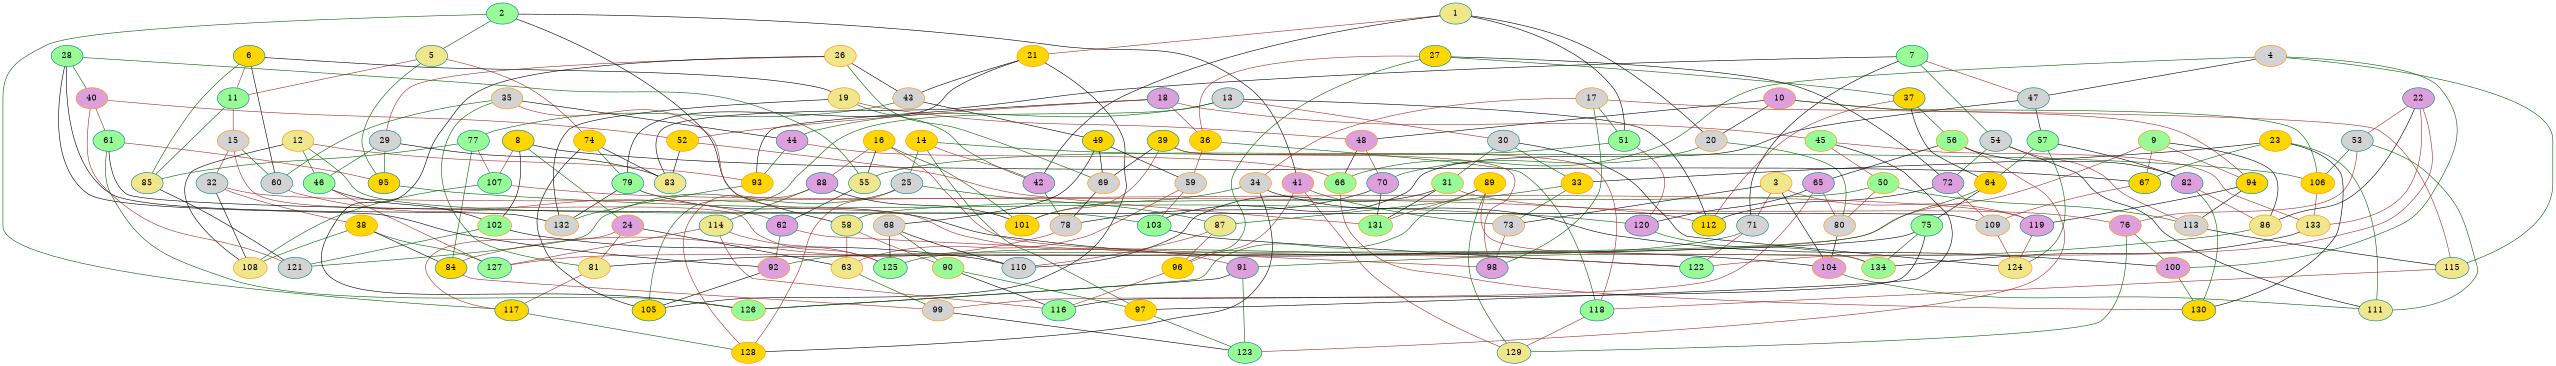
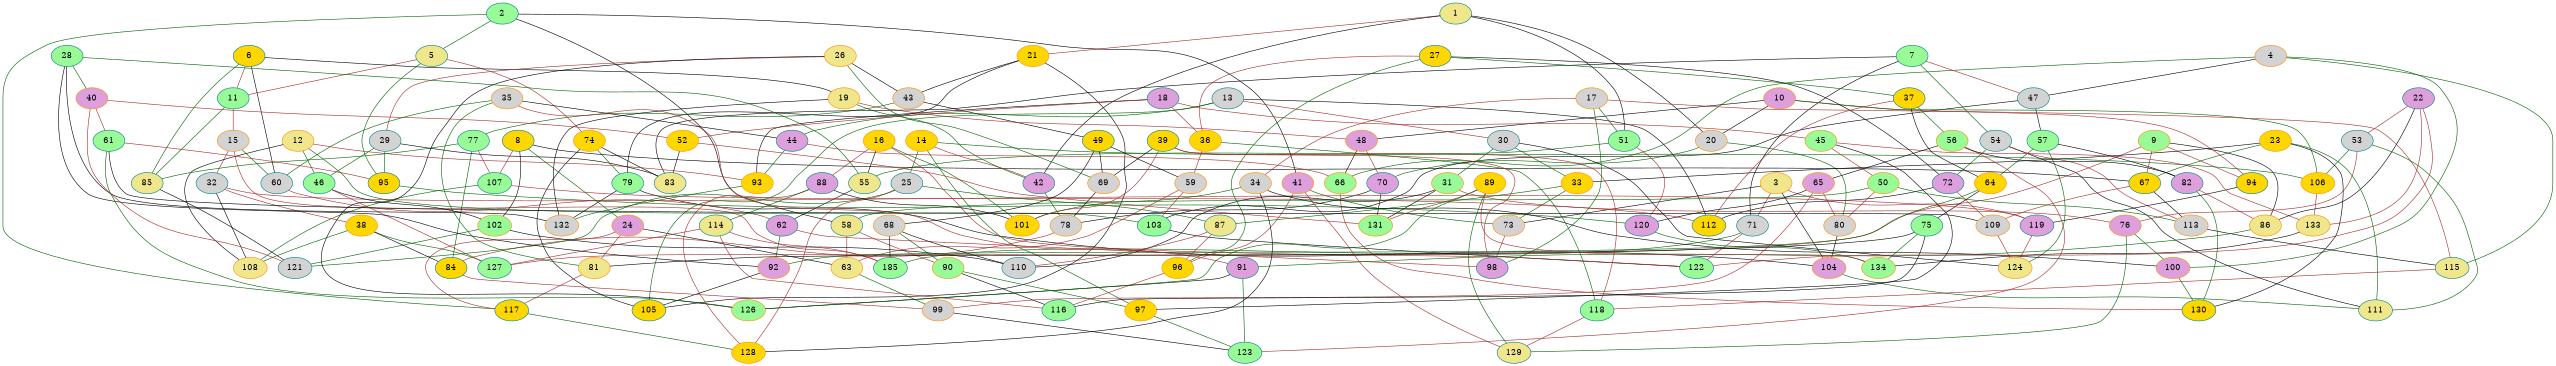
node "65": color teal -> darkorange
edge "94" -- "113": now "67" -- "113"
node "125": label "125" -> "185"
